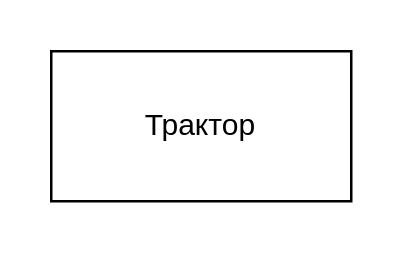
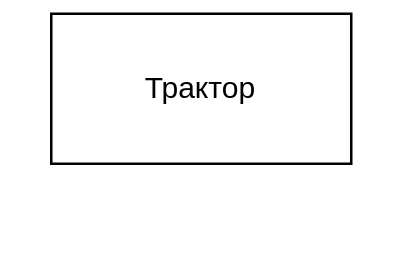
node "Трактор": moved (201, 126) -> (201, 89)
